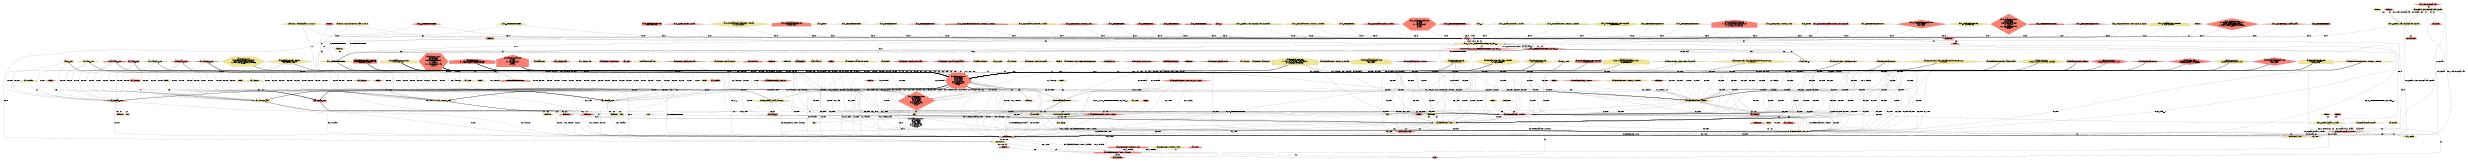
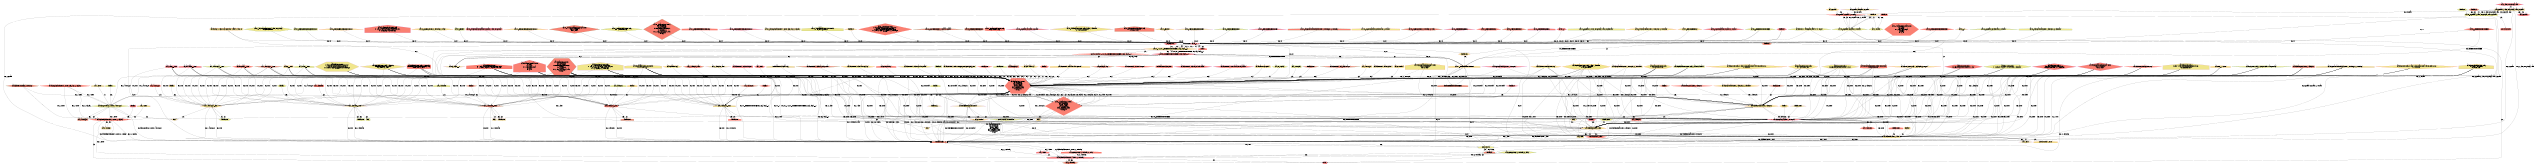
edge "(Call,krb5_free_principal(context, r->client_princ))" -> "(Call,ret = copy_Realm(&rep.crealm, &r->et.crealm))": now "(Call,krb5_free_principal(context, r->client_princ))" -> "(Call,_kdc_free_ent(context, r->server))"
